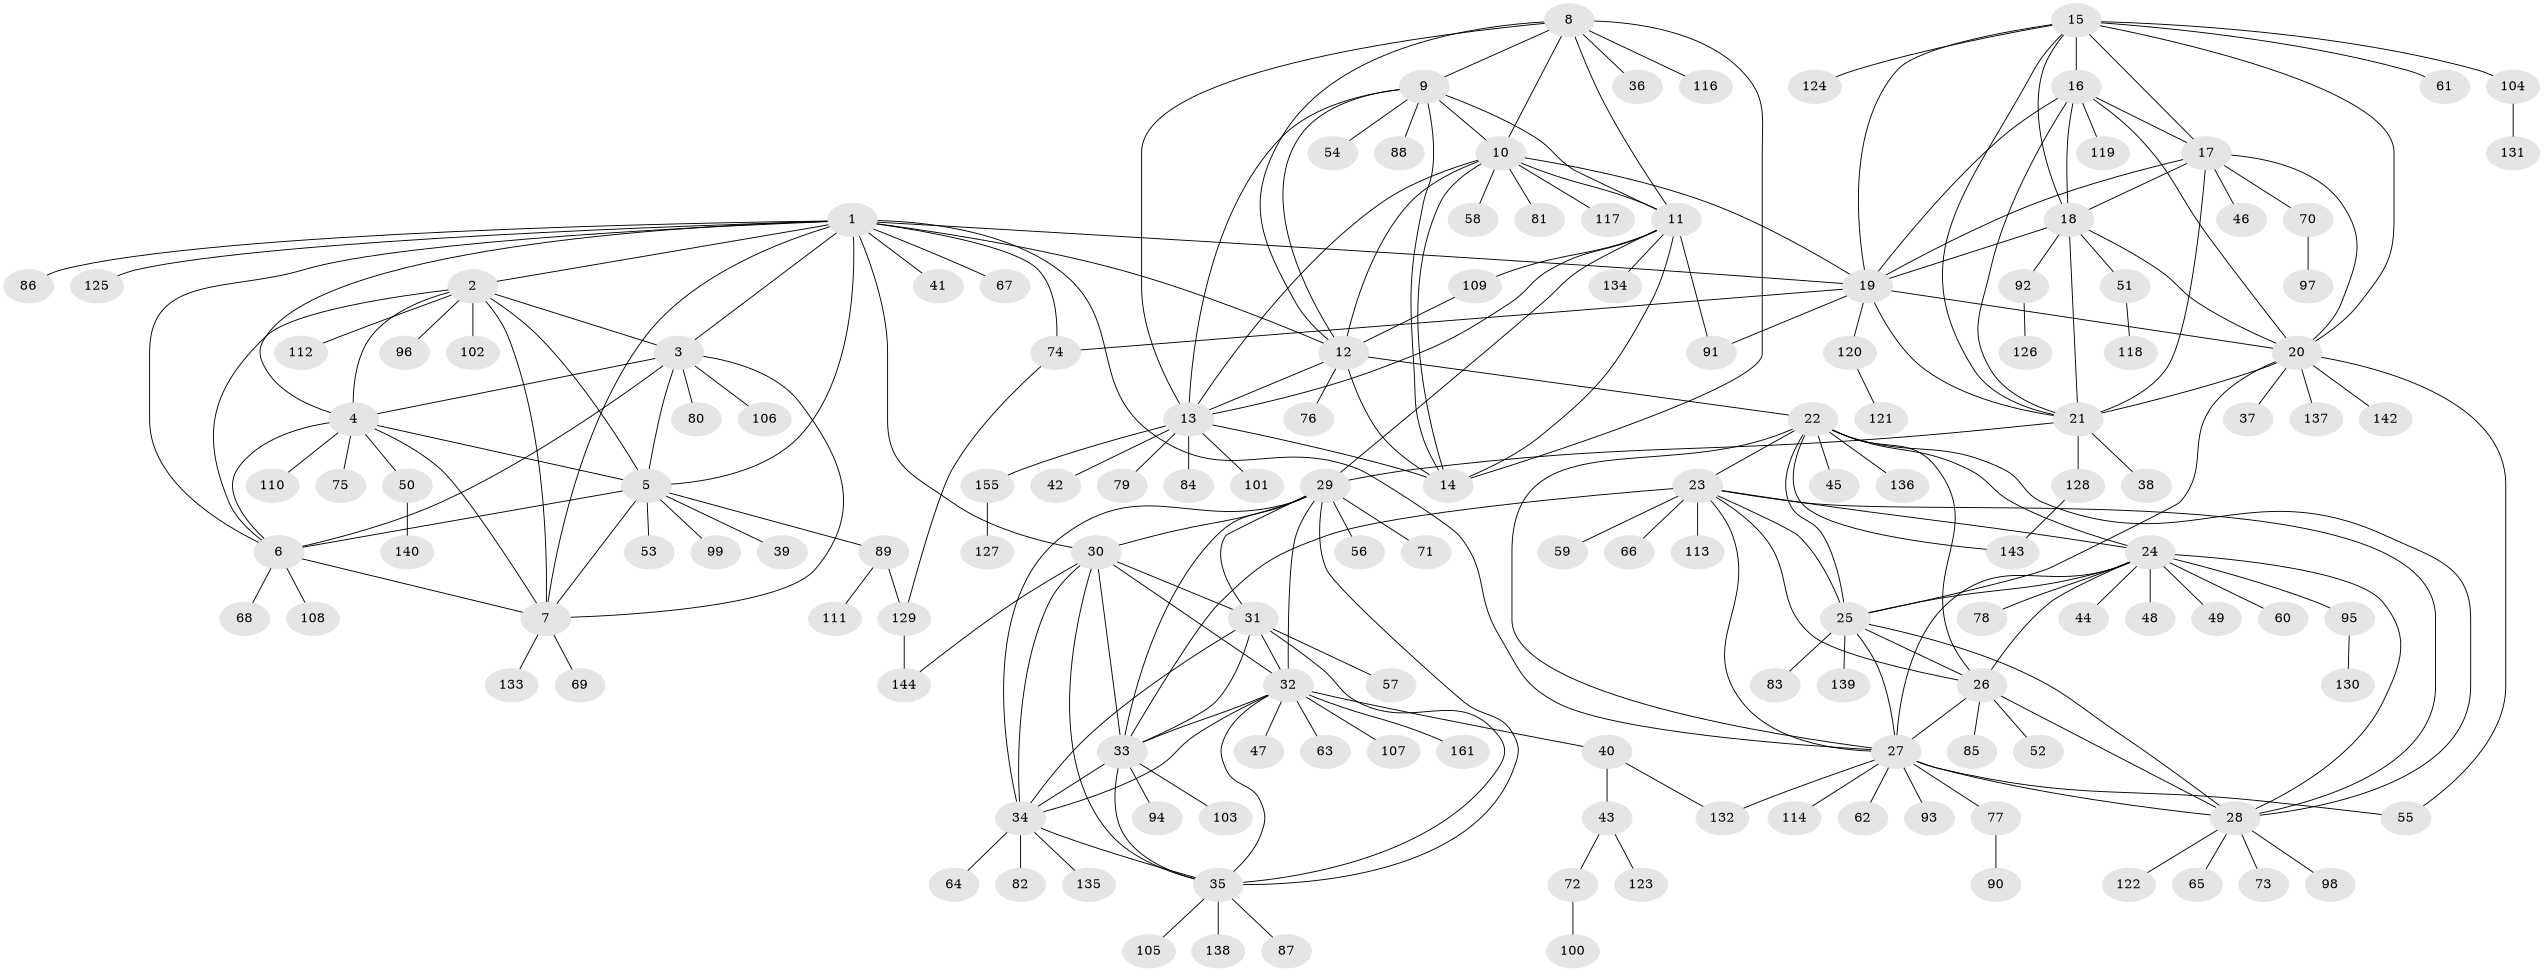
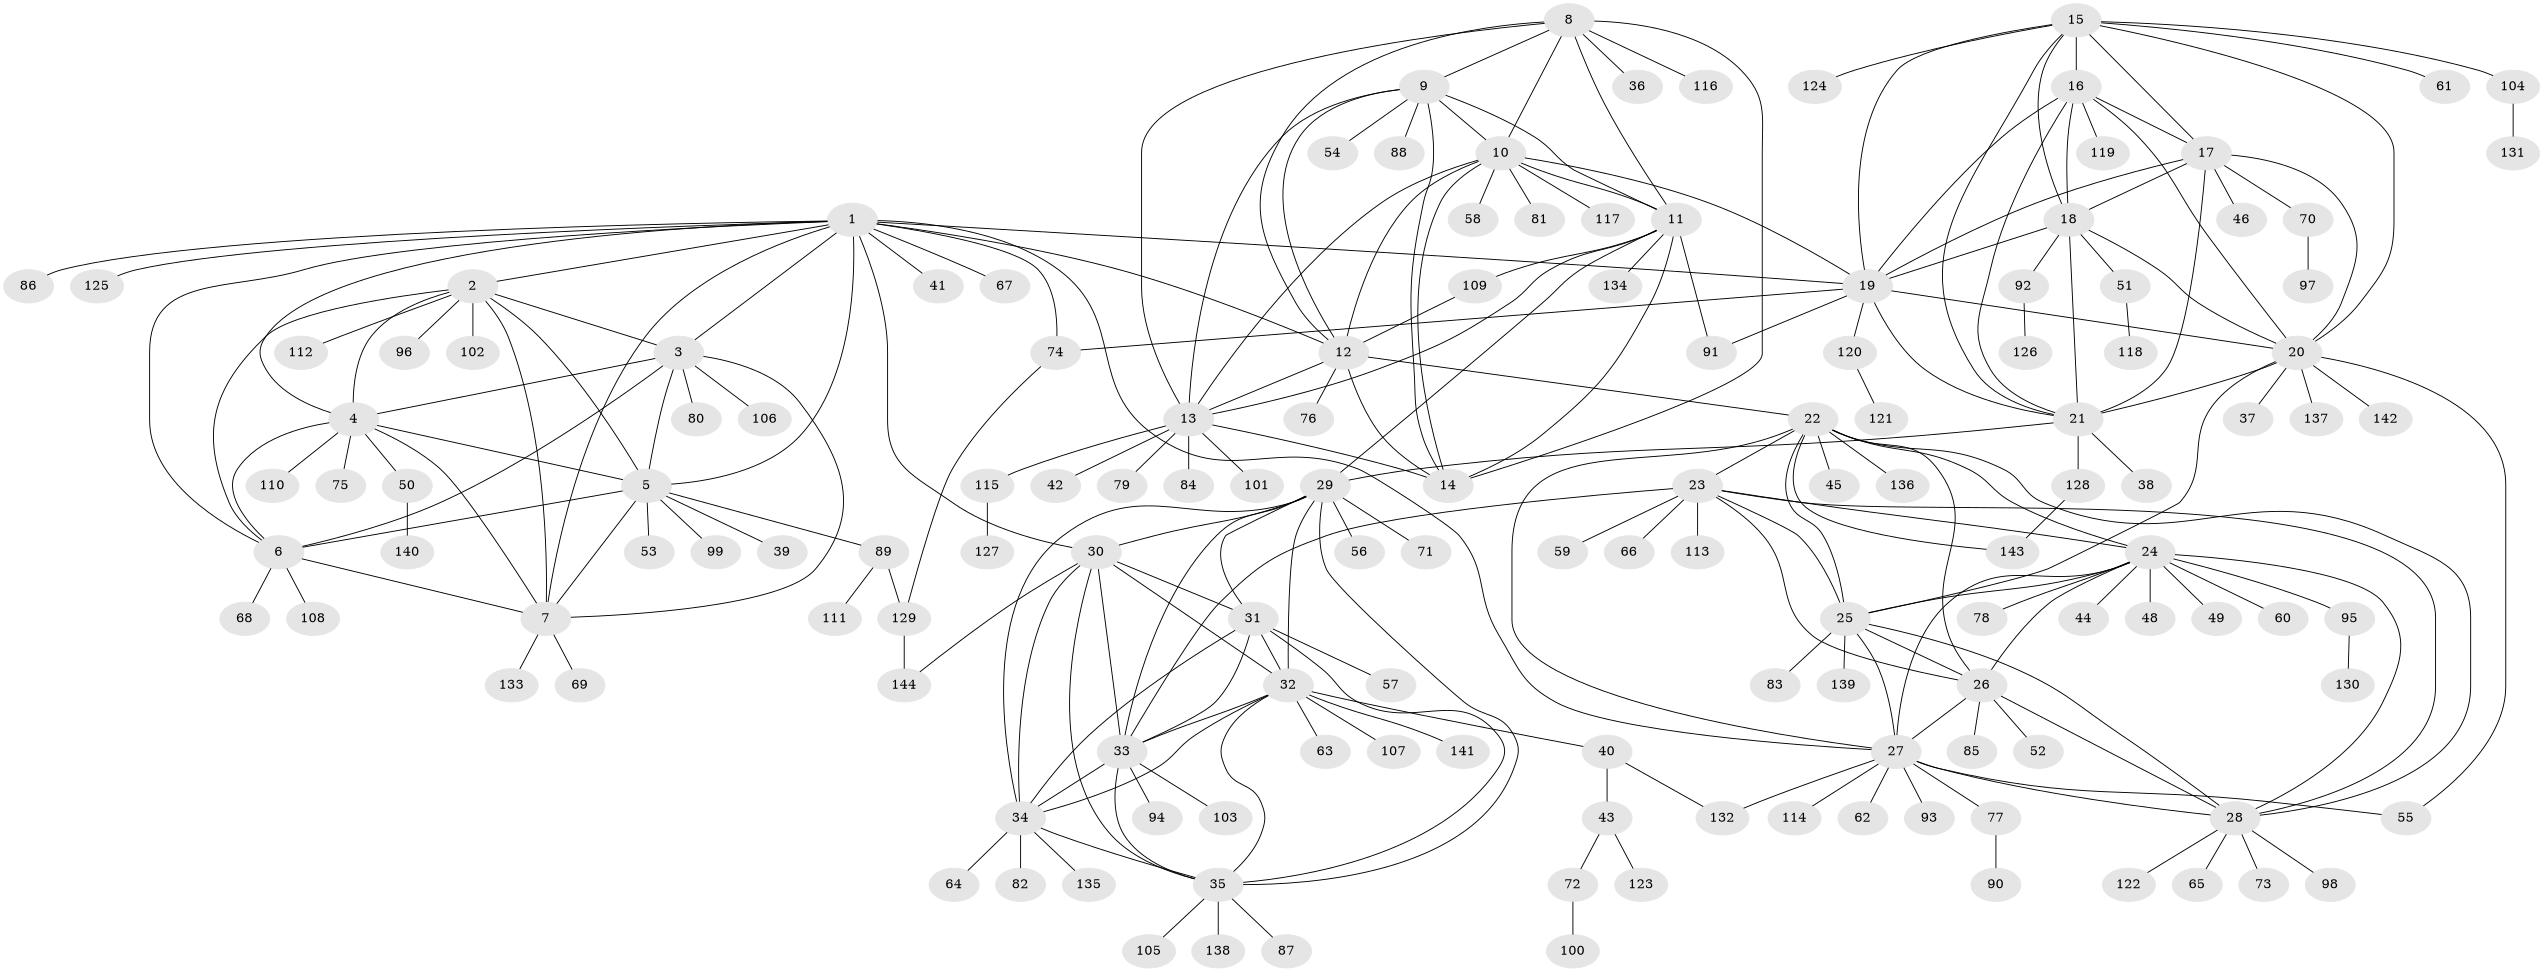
node "155": label "155" -> "115"
edge "23" -- "27": removed
node "47": removed
node "161": label "161" -> "141"
